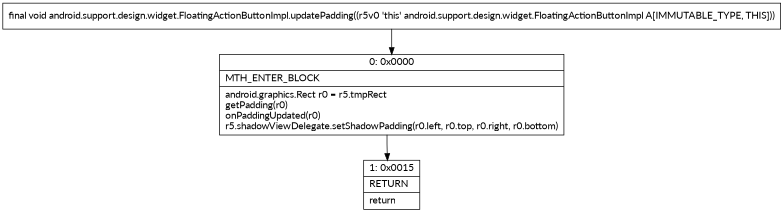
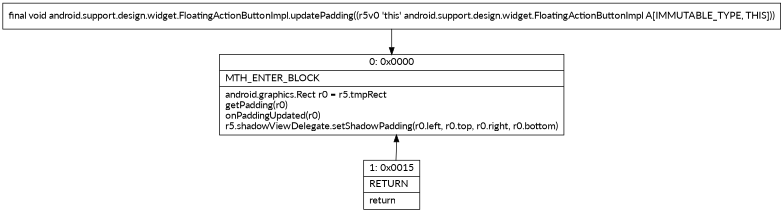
edge "0: 0x0000" -> "1: 0x0015": reversed
